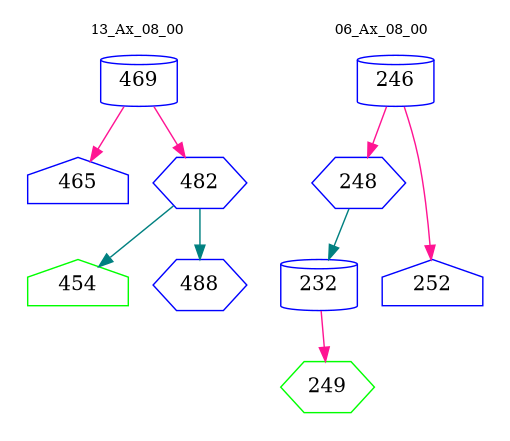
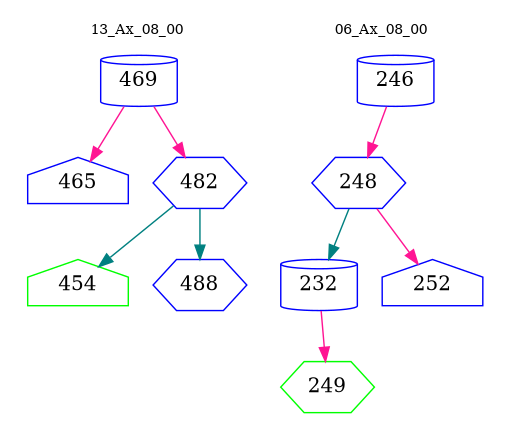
edge "246" -> "252": now "248" -> "252"
